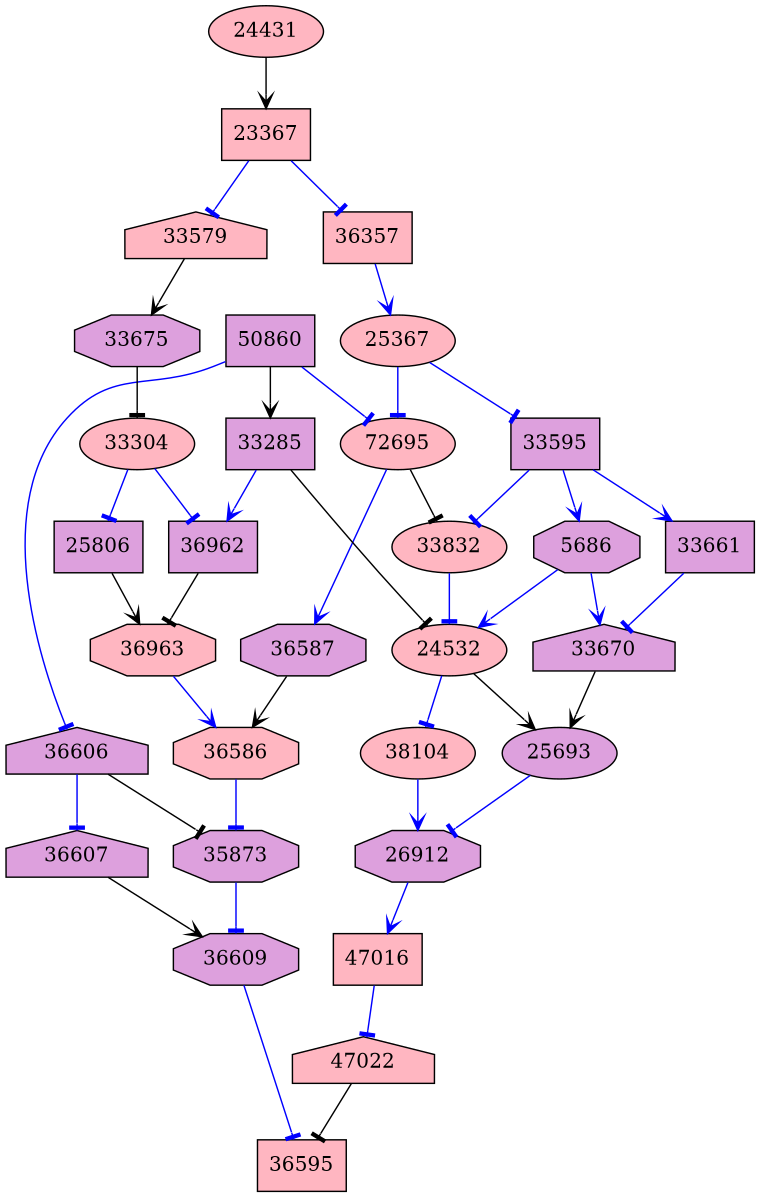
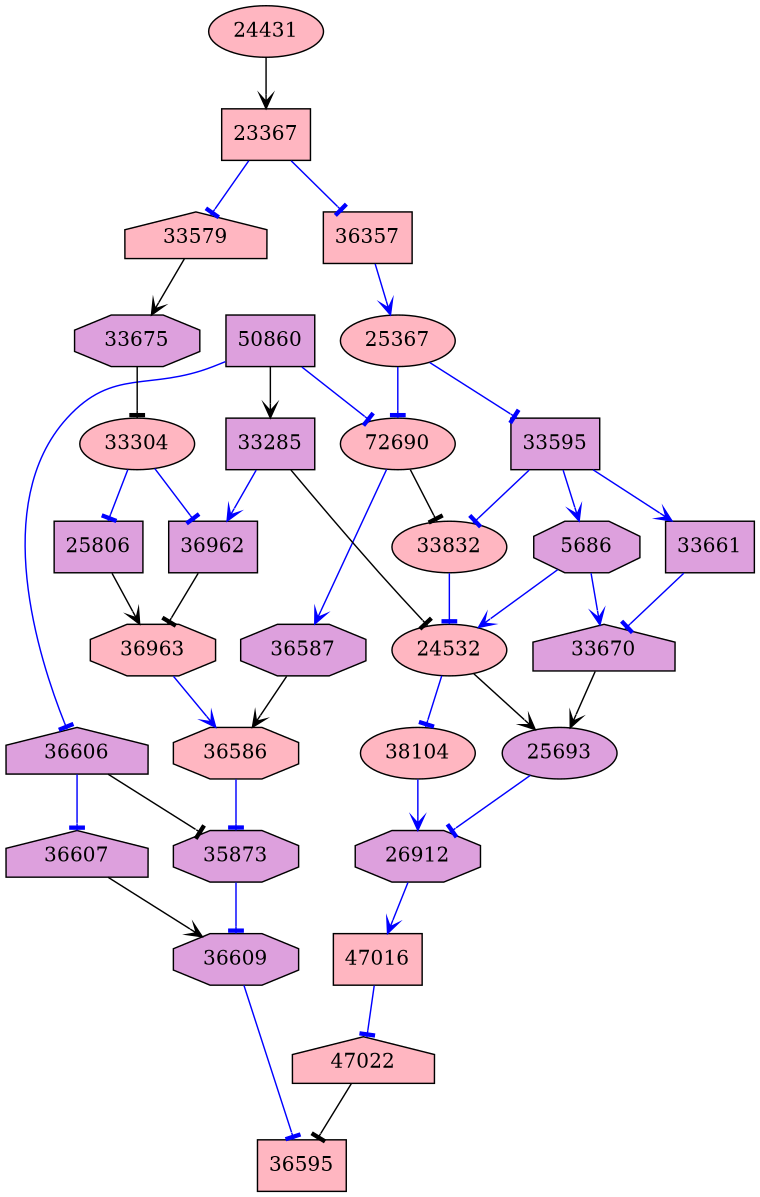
node "72695": label "72695" -> "72690"
